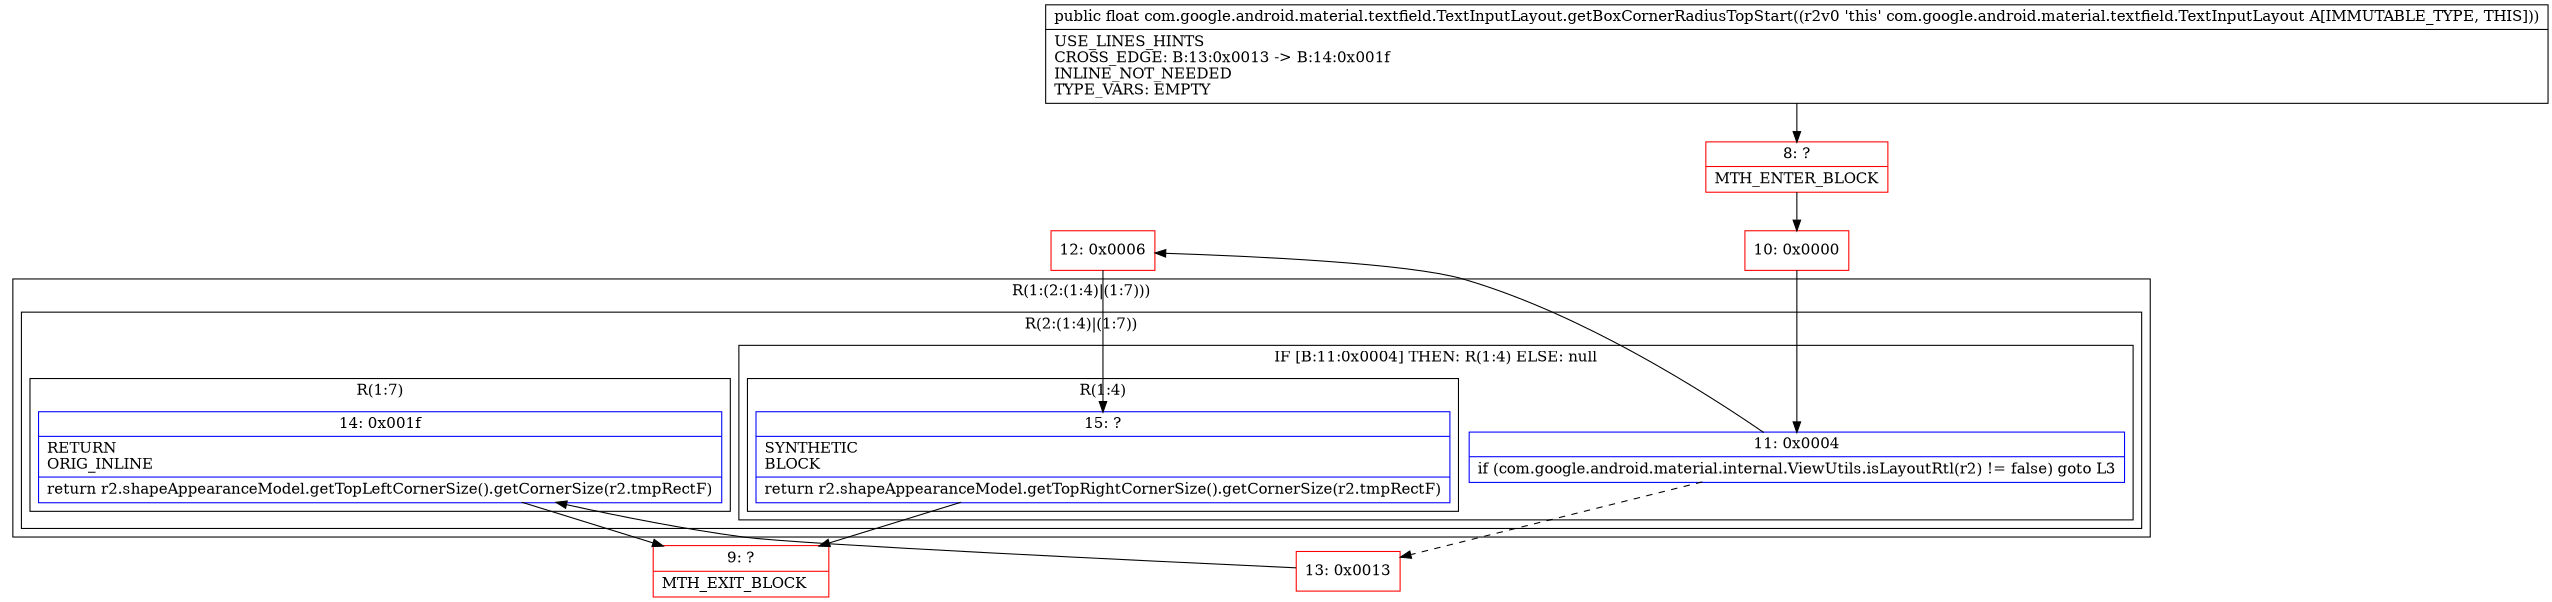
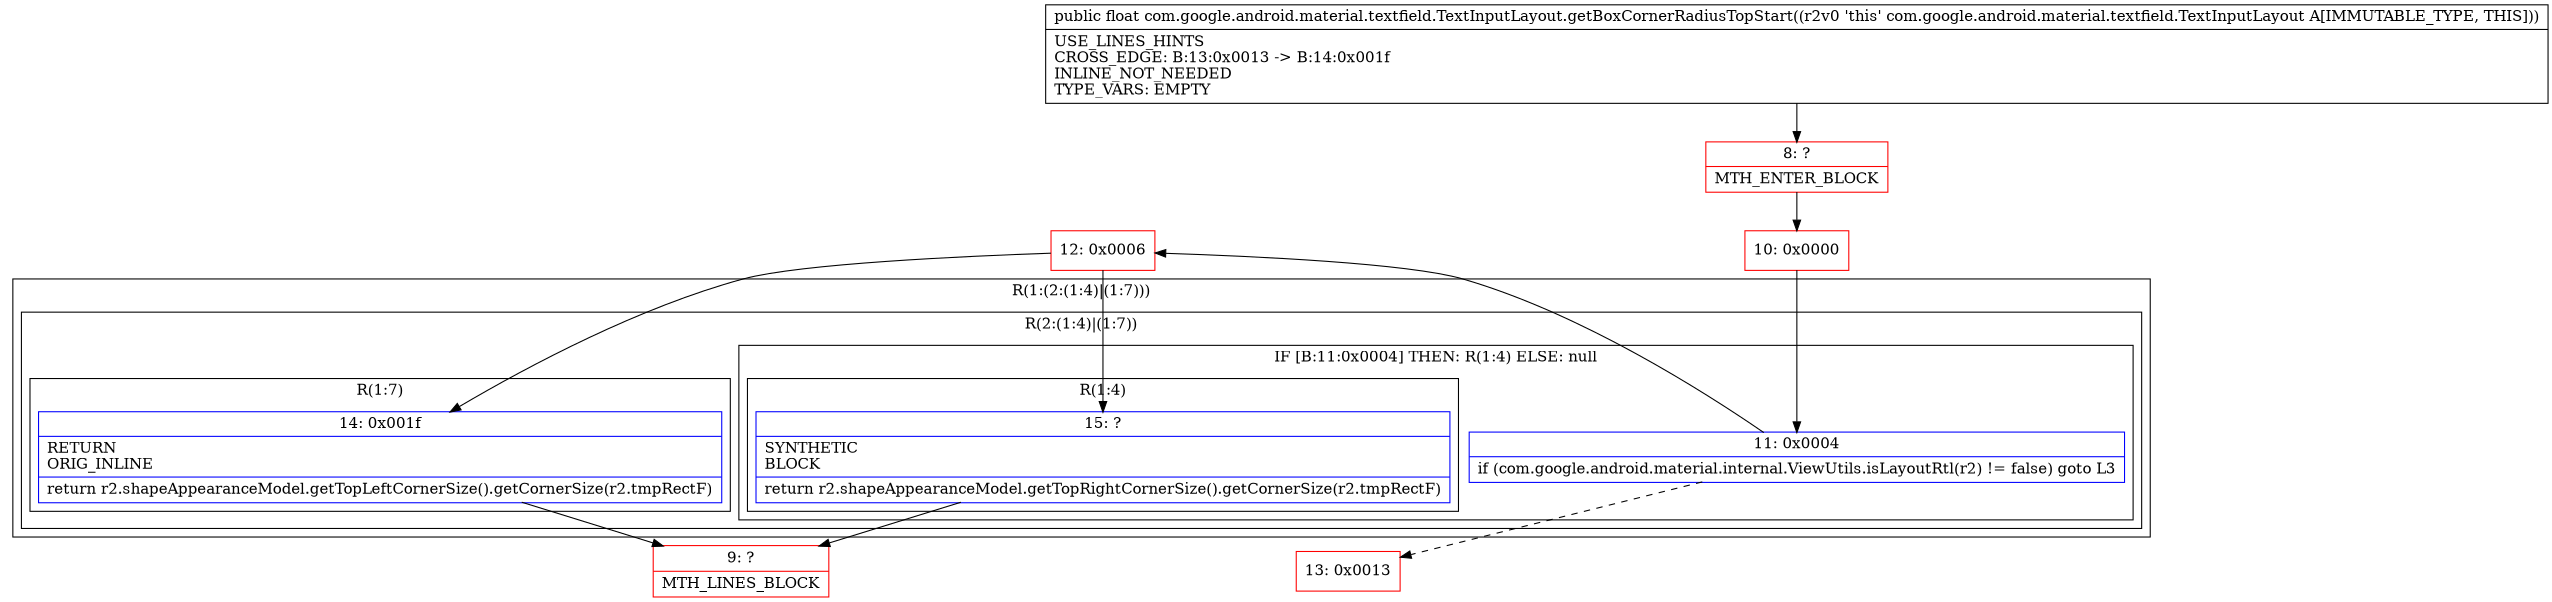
edge "13: 0x0013" -> "14: 0x001f": now "12: 0x0006" -> "14: 0x001f"
node "9: ?": text "MTH_EXIT_BLOCK" -> "MTH_LINES_BLOCK"
